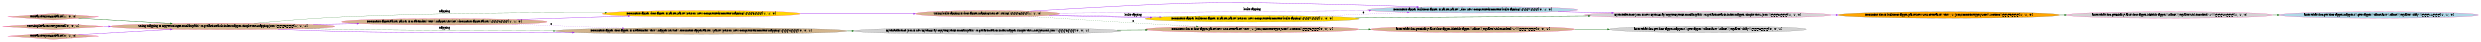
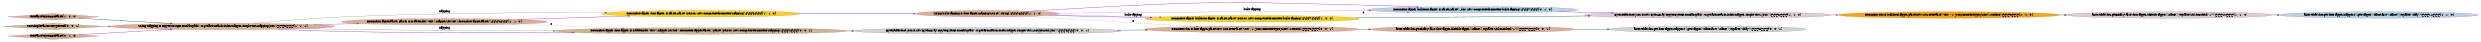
node "testSimpleParserNoTypeNoId['0', '0', '1']": color deeppink -> gray40
